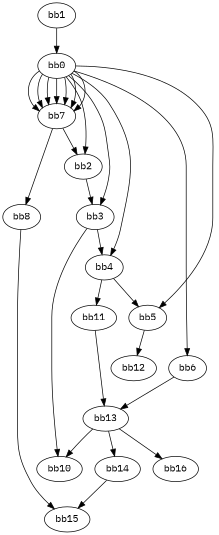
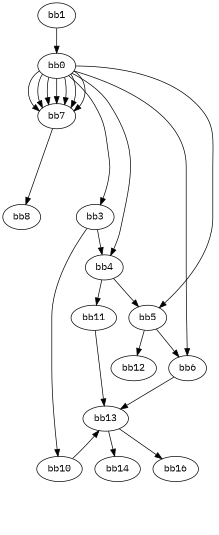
node "bb2": removed
edge "bb5" -> "bb6": added
edge "bb13" -> "bb10": reversed
node "bb15": removed
